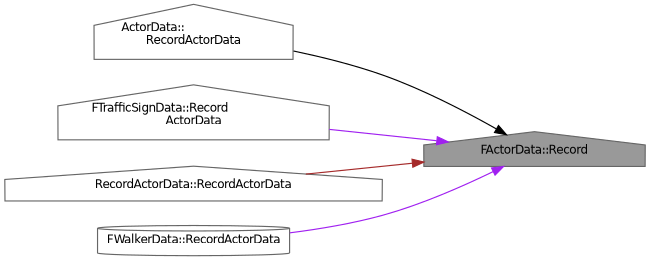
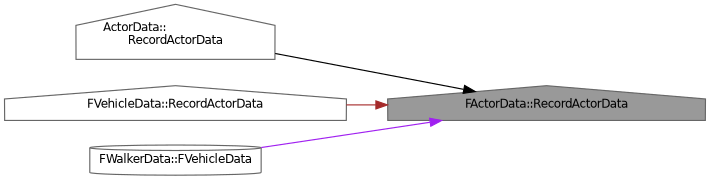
node "FTrafficSignData::Record ActorData": removed
node "FActorData::Record": label "FActorData::Record" -> "FActorData::RecordActorData"
node "RecordActorData::RecordActorData": label "RecordActorData::RecordActorData" -> "FVehicleData::RecordActorData"
node "FWalkerData::RecordActorData": label "FWalkerData::RecordActorData" -> "FWalkerData::FVehicleData"
